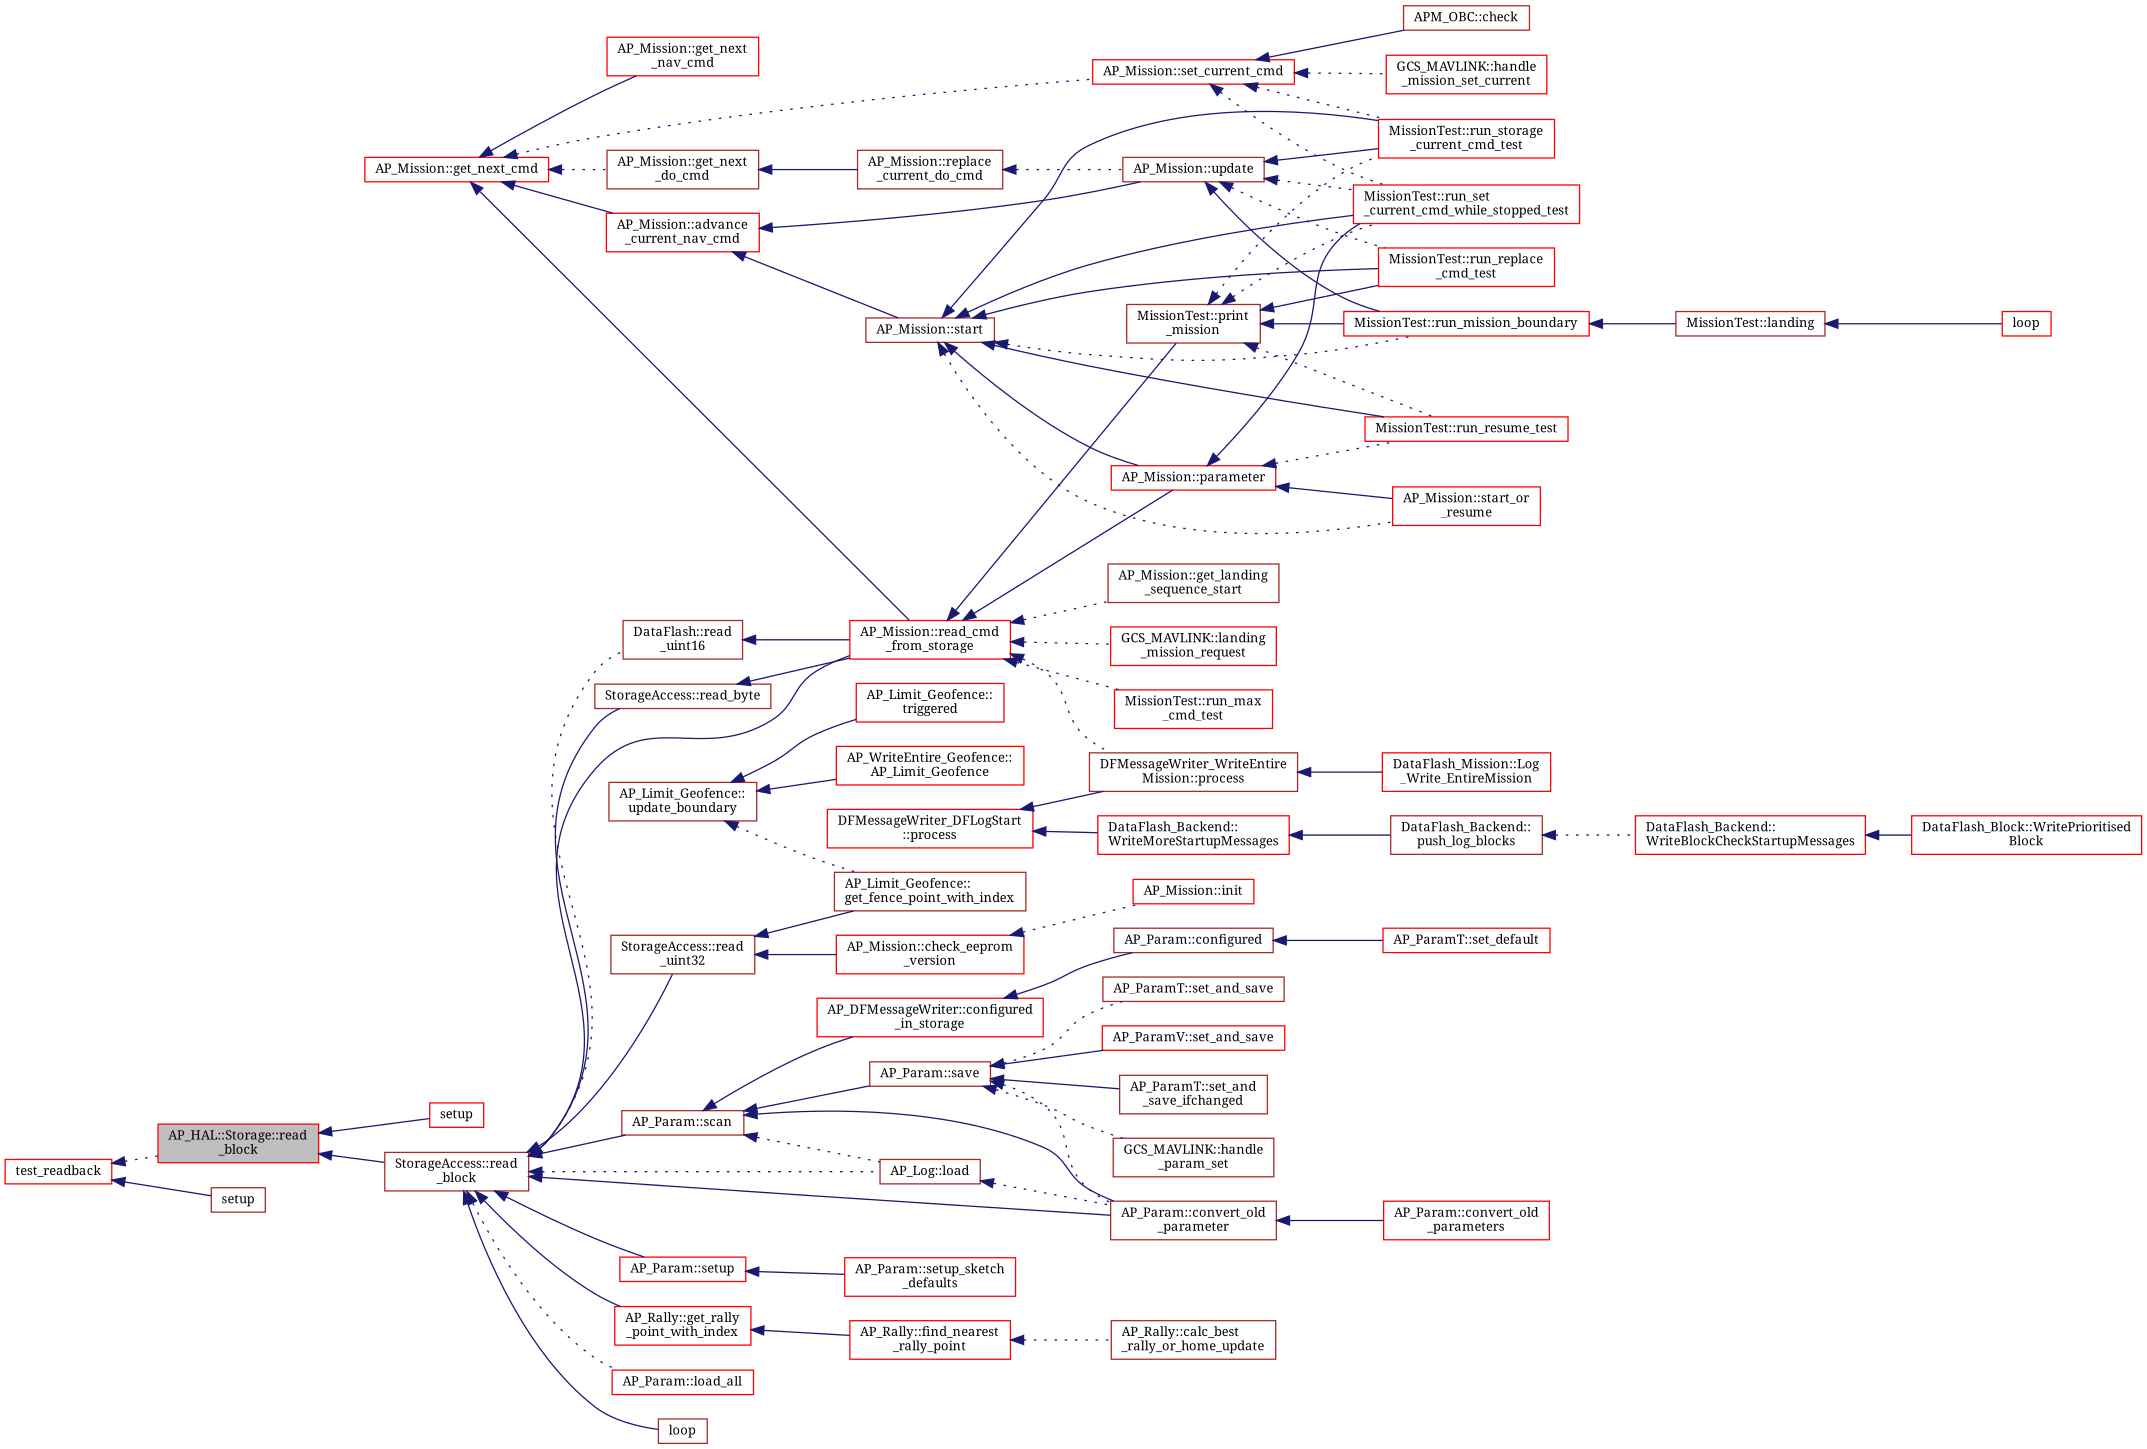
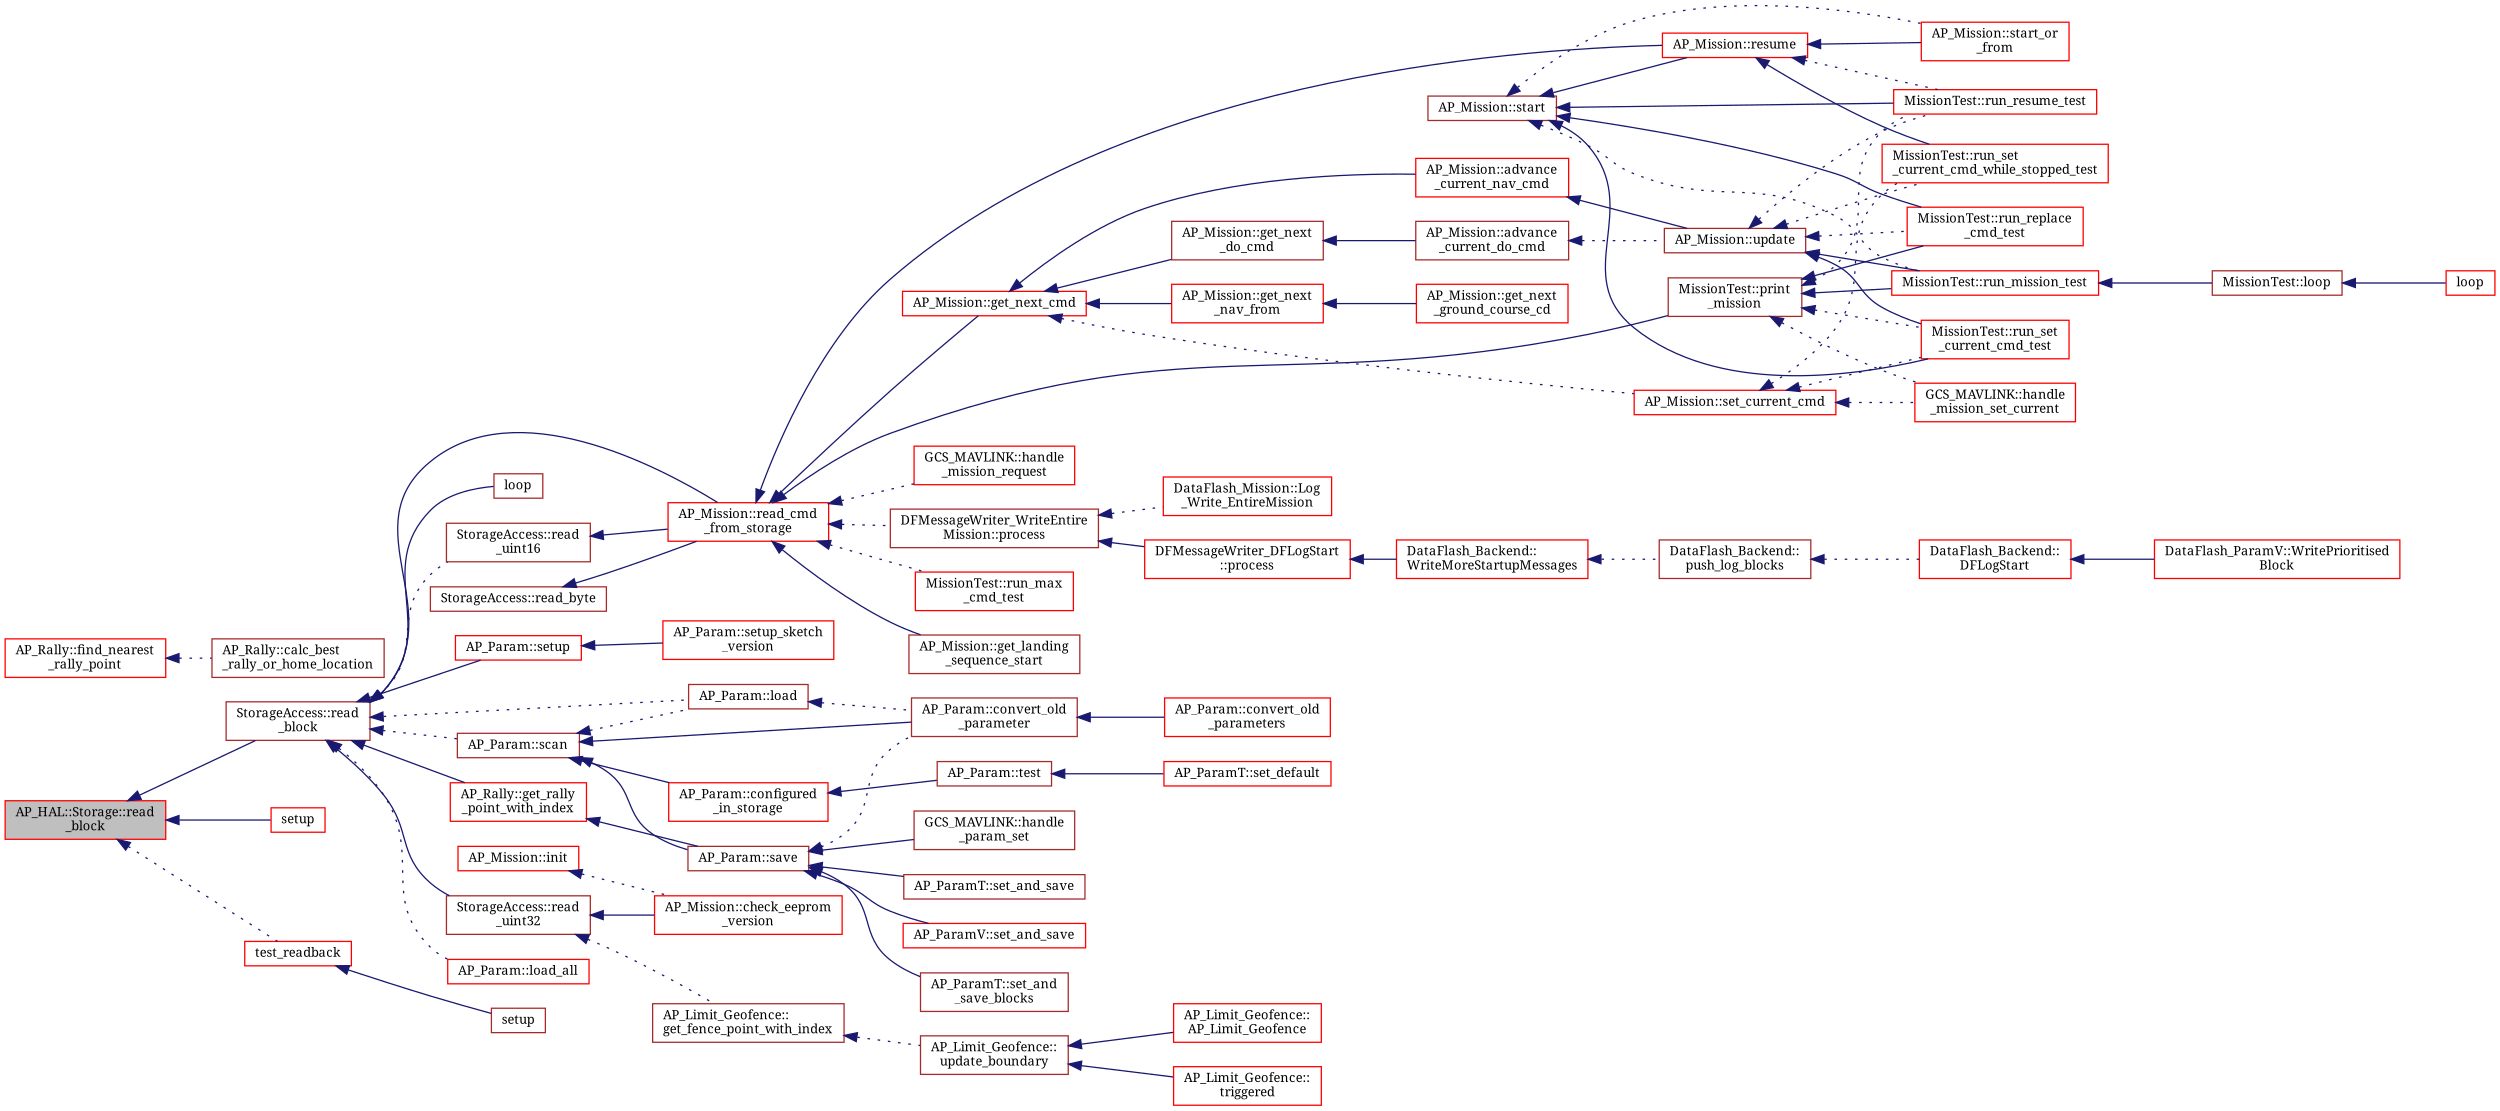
node "APM_OBC::check": removed
node "AP_Mission::get_next _nav_cmd": label "AP_Mission::get_next _nav_cmd" -> "AP_Mission::get_next _nav_from"
node "MissionTest::run_storage _current_cmd_test": label "MissionTest::run_storage _current_cmd_test" -> "MissionTest::run_set _current_cmd_test"
edge "MissionTest::run_resume_test" -> "AP_Mission::update": added
edge "AP_Mission::get_next _do_cmd" -> "AP_Mission::get_next_cmd": style dotted -> solid
node "AP_Mission::replace _current_do_cmd": label "AP_Mission::replace _current_do_cmd" -> "AP_Mission::advance _current_do_cmd"
edge "MissionTest::run_set _current_cmd_while_stopped_test" -> "AP_Mission::start": removed
edge "MissionTest::run_set _current_cmd_while_stopped_test" -> "MissionTest::print _mission": now "GCS_MAVLINK::handle _mission_set_current" -> "MissionTest::print _mission"
edge "AP_Mission::start" -> "AP_Mission::advance _current_nav_cmd": removed
node "AP_Mission::get_next _ground_course_cd": added
node "MissionTest::run_mission_boundary": label "MissionTest::run_mission_boundary" -> "MissionTest::run_mission_test"
node "MissionTest::landing": label "MissionTest::landing" -> "MissionTest::loop"
edge "AP_Mission::read_cmd _from_storage" -> "AP_Mission::get_next_cmd": reversed
node "AP_Mission::parameter": label "AP_Mission::parameter" -> "AP_Mission::resume"
node "AP_Mission::start_or _resume": label "AP_Mission::start_or _resume" -> "AP_Mission::start_or _from"
edge "AP_Mission::get_landing _sequence_start" -> "AP_Mission::read_cmd _from_storage": style dotted -> solid
node "DataFlash::read _uint16": label "DataFlash::read _uint16" -> "StorageAccess::read _uint16"
node "GCS_MAVLINK::landing _mission_request": label "GCS_MAVLINK::landing _mission_request" -> "GCS_MAVLINK::handle _mission_request"
node "AP_WriteEntire_Geofence:: AP_Limit_Geofence": label "AP_WriteEntire_Geofence:: AP_Limit_Geofence" -> "AP_Limit_Geofence:: AP_Limit_Geofence"
edge "DataFlash_Mission::Log _Write_EntireMission" -> "DFMessageWriter_WriteEntire Mission::process": style solid -> dotted
edge "DFMessageWriter_WriteEntire Mission::process" -> "DFMessageWriter_DFLogStart ::process": reversed
edge "DataFlash_Backend:: push_log_blocks" -> "DataFlash_Backend:: WriteMoreStartupMessages": style solid -> dotted
node "DataFlash_Backend:: WriteBlockCheckStartupMessages": label "DataFlash_Backend:: WriteBlockCheckStartupMessages" -> "DataFlash_Backend:: DFLogStart"
node "DataFlash_Block::WritePrioritised Block": label "DataFlash_Block::WritePrioritised Block" -> "DataFlash_ParamV::WritePrioritised Block"
edge "AP_Limit_Geofence:: get_fence_point_with_index" -> "AP_Limit_Geofence:: update_boundary": reversed
edge "AP_Mission::init" -> "AP_Mission::check_eeprom _version": reversed
edge "AP_Limit_Geofence:: get_fence_point_with_index" -> "StorageAccess::read _uint32": style solid -> dotted
edge "StorageAccess::read_byte" -> "StorageAccess::read _block": removed
node "AP_Param::configured": label "AP_Param::configured" -> "AP_Param::test"
node "AP_DFMessageWriter::configured _in_storage": label "AP_DFMessageWriter::configured _in_storage" -> "AP_Param::configured _in_storage"
edge "AP_ParamT::set_and_save" -> "AP_Param::save": style dotted -> solid
node "AP_ParamT::set_and _save_ifchanged": label "AP_ParamT::set_and _save_ifchanged" -> "AP_ParamT::set_and _save_blocks"
edge "GCS_MAVLINK::handle _param_set" -> "AP_Param::save": style dotted -> solid
edge "AP_Param::scan" -> "StorageAccess::read _block": style solid -> dotted
edge "AP_HAL::Storage::read _block" -> "test_readback": reversed
node "AP_Log::load": label "AP_Log::load" -> "AP_Param::load"
edge "AP_Param::convert_old _parameter" -> "StorageAccess::read _block": removed
node "AP_Param::setup_sketch _defaults": label "AP_Param::setup_sketch _defaults" -> "AP_Param::setup_sketch _version"
edge "AP_Rally::find_nearest _rally_point" -> "AP_Rally::get_rally _point_with_index": now "AP_Param::save" -> "AP_Rally::get_rally _point_with_index"
node "AP_Rally::calc_best _rally_or_home_update": label "AP_Rally::calc_best _rally_or_home_update" -> "AP_Rally::calc_best _rally_or_home_location"
